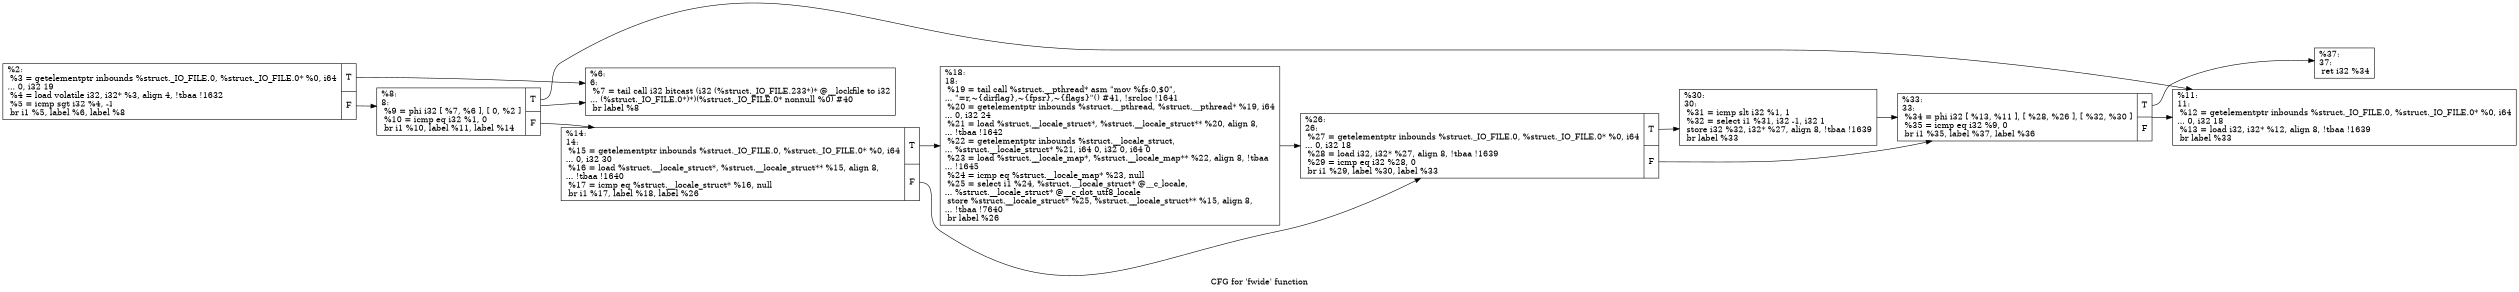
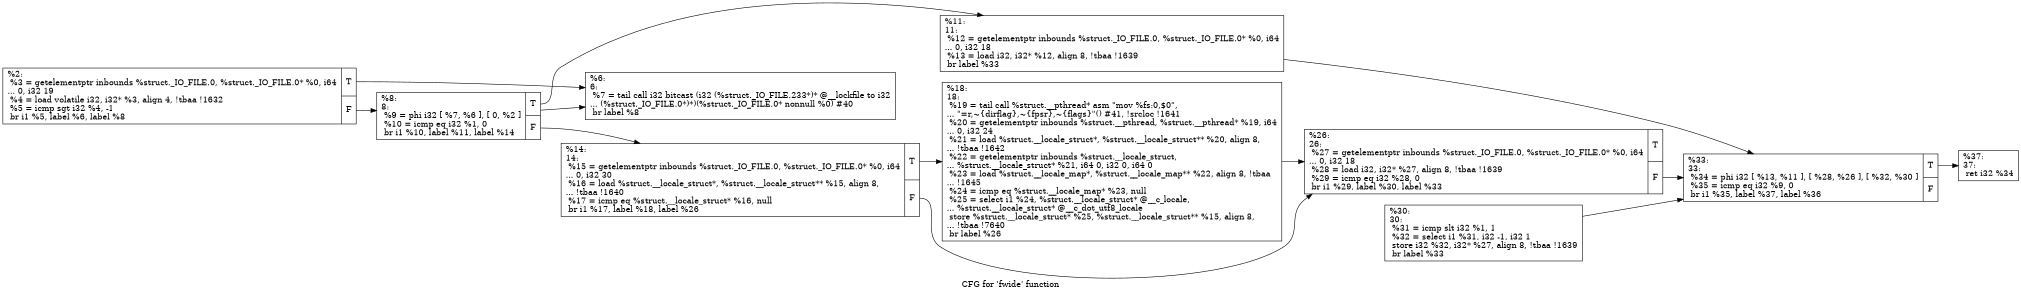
edge "%33:" -> "%11:": reversed
edge "%26:" -> "%30:": removed
